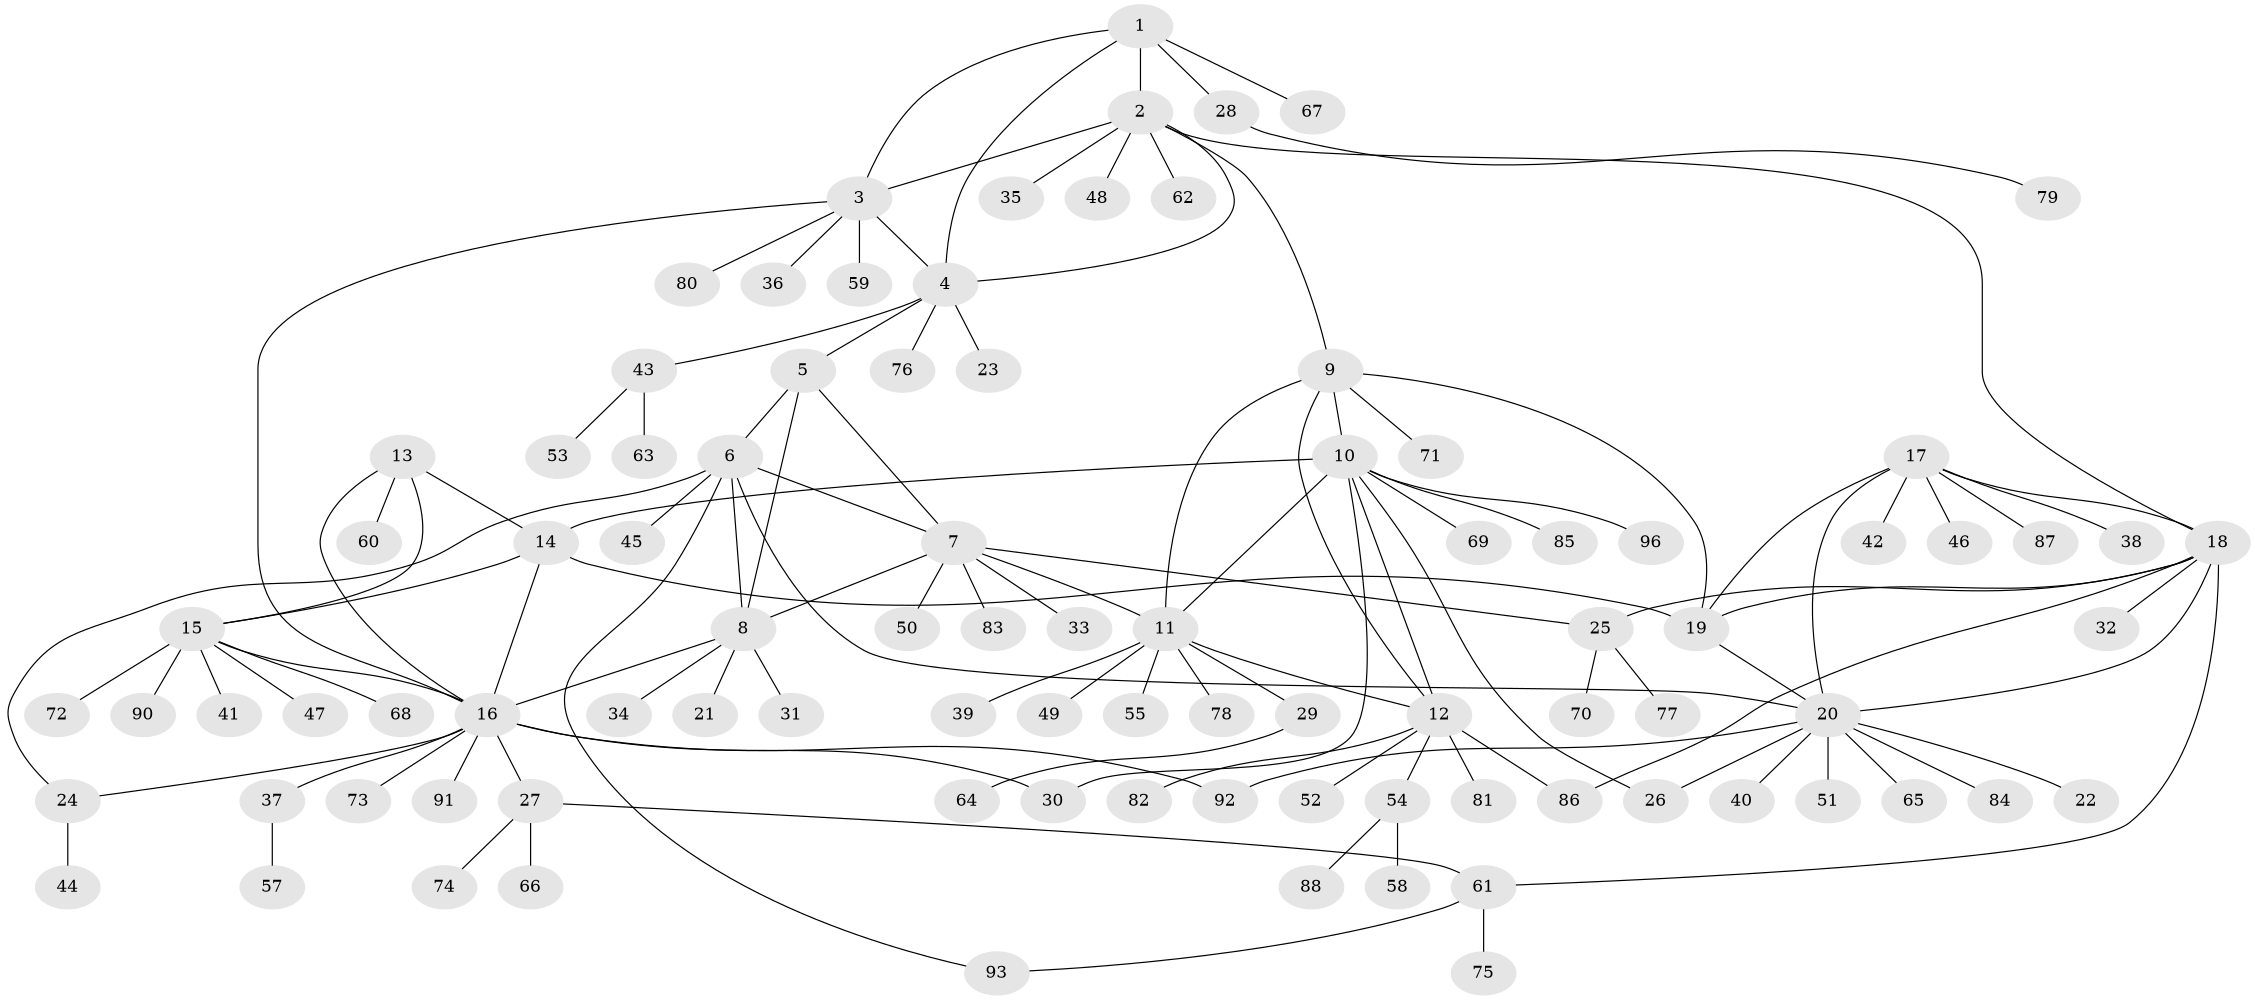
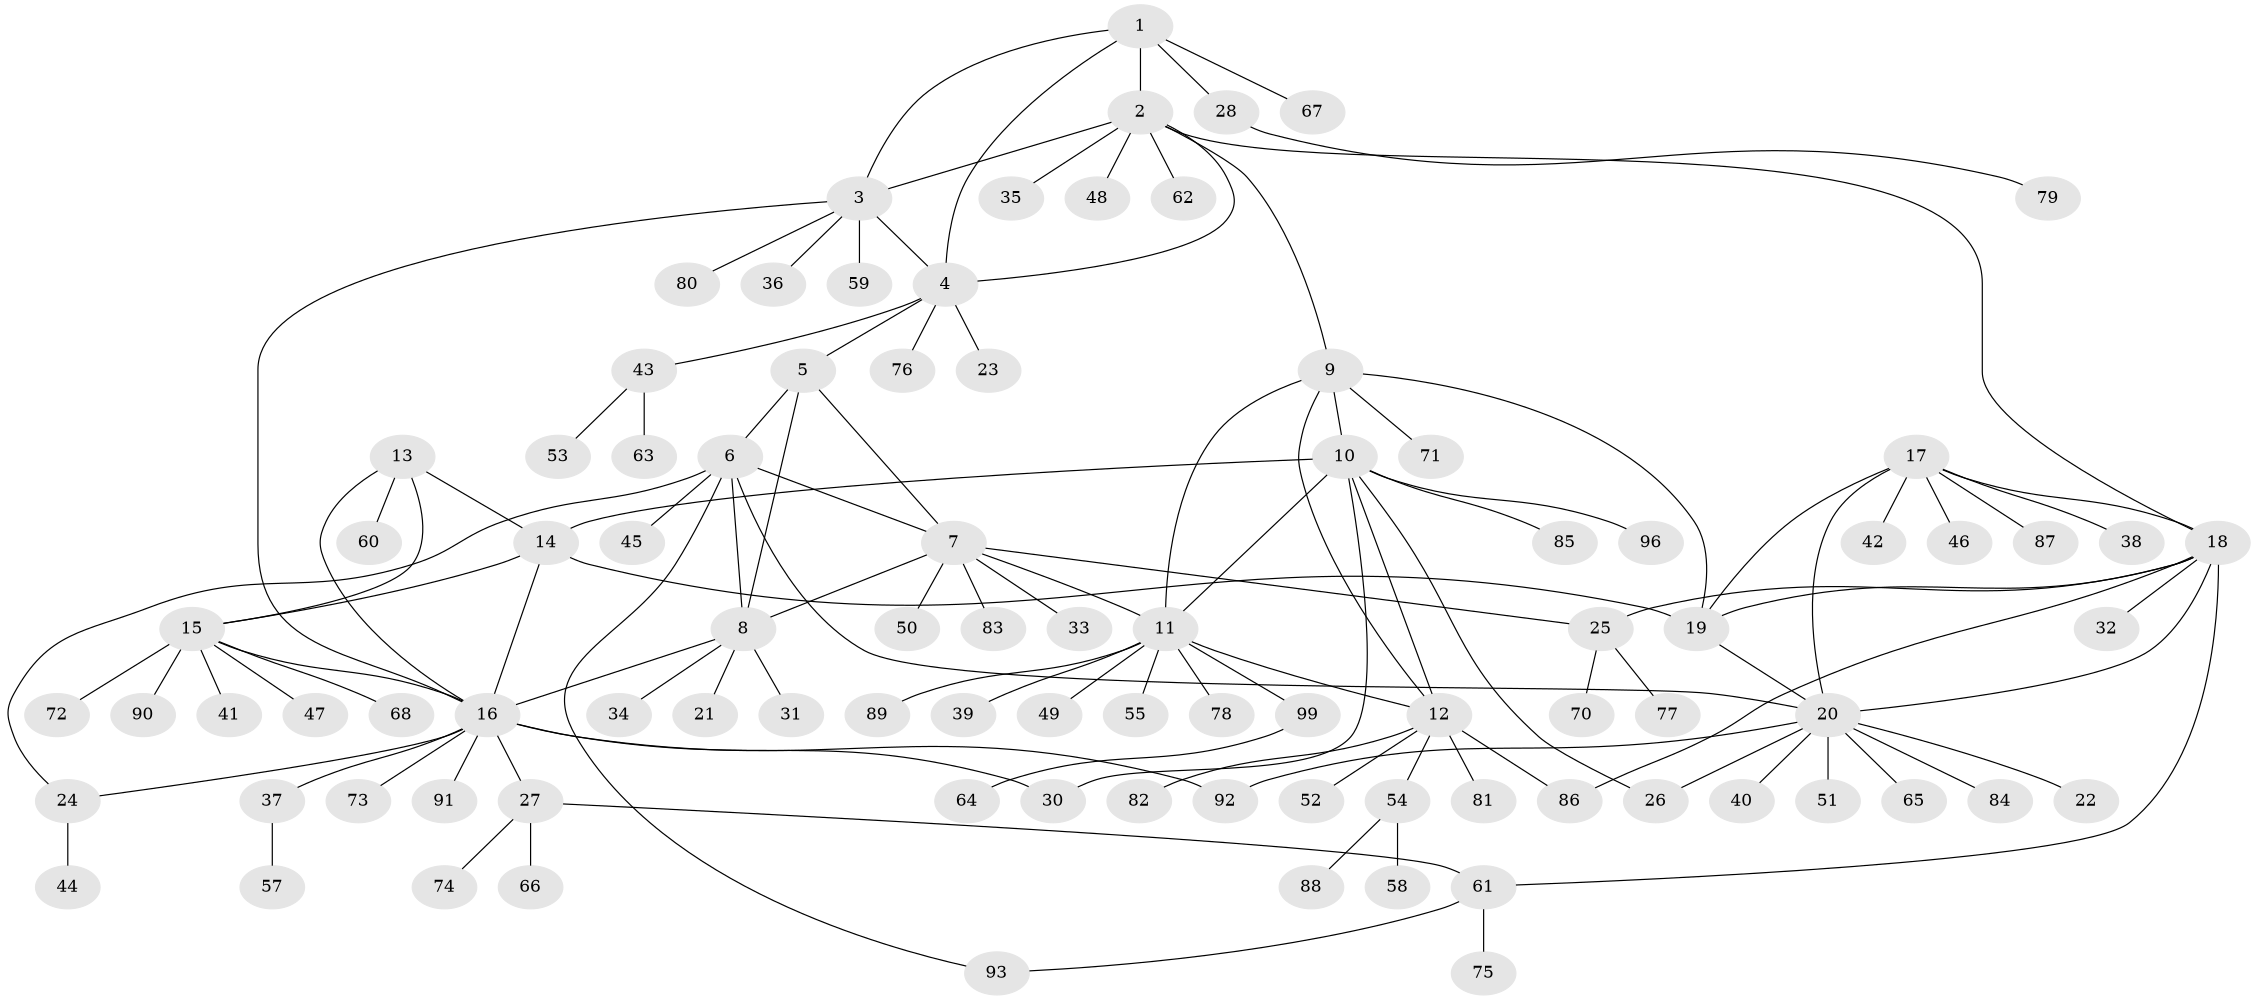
node "69": removed
node "89": added
node "29": label "29" -> "99"
